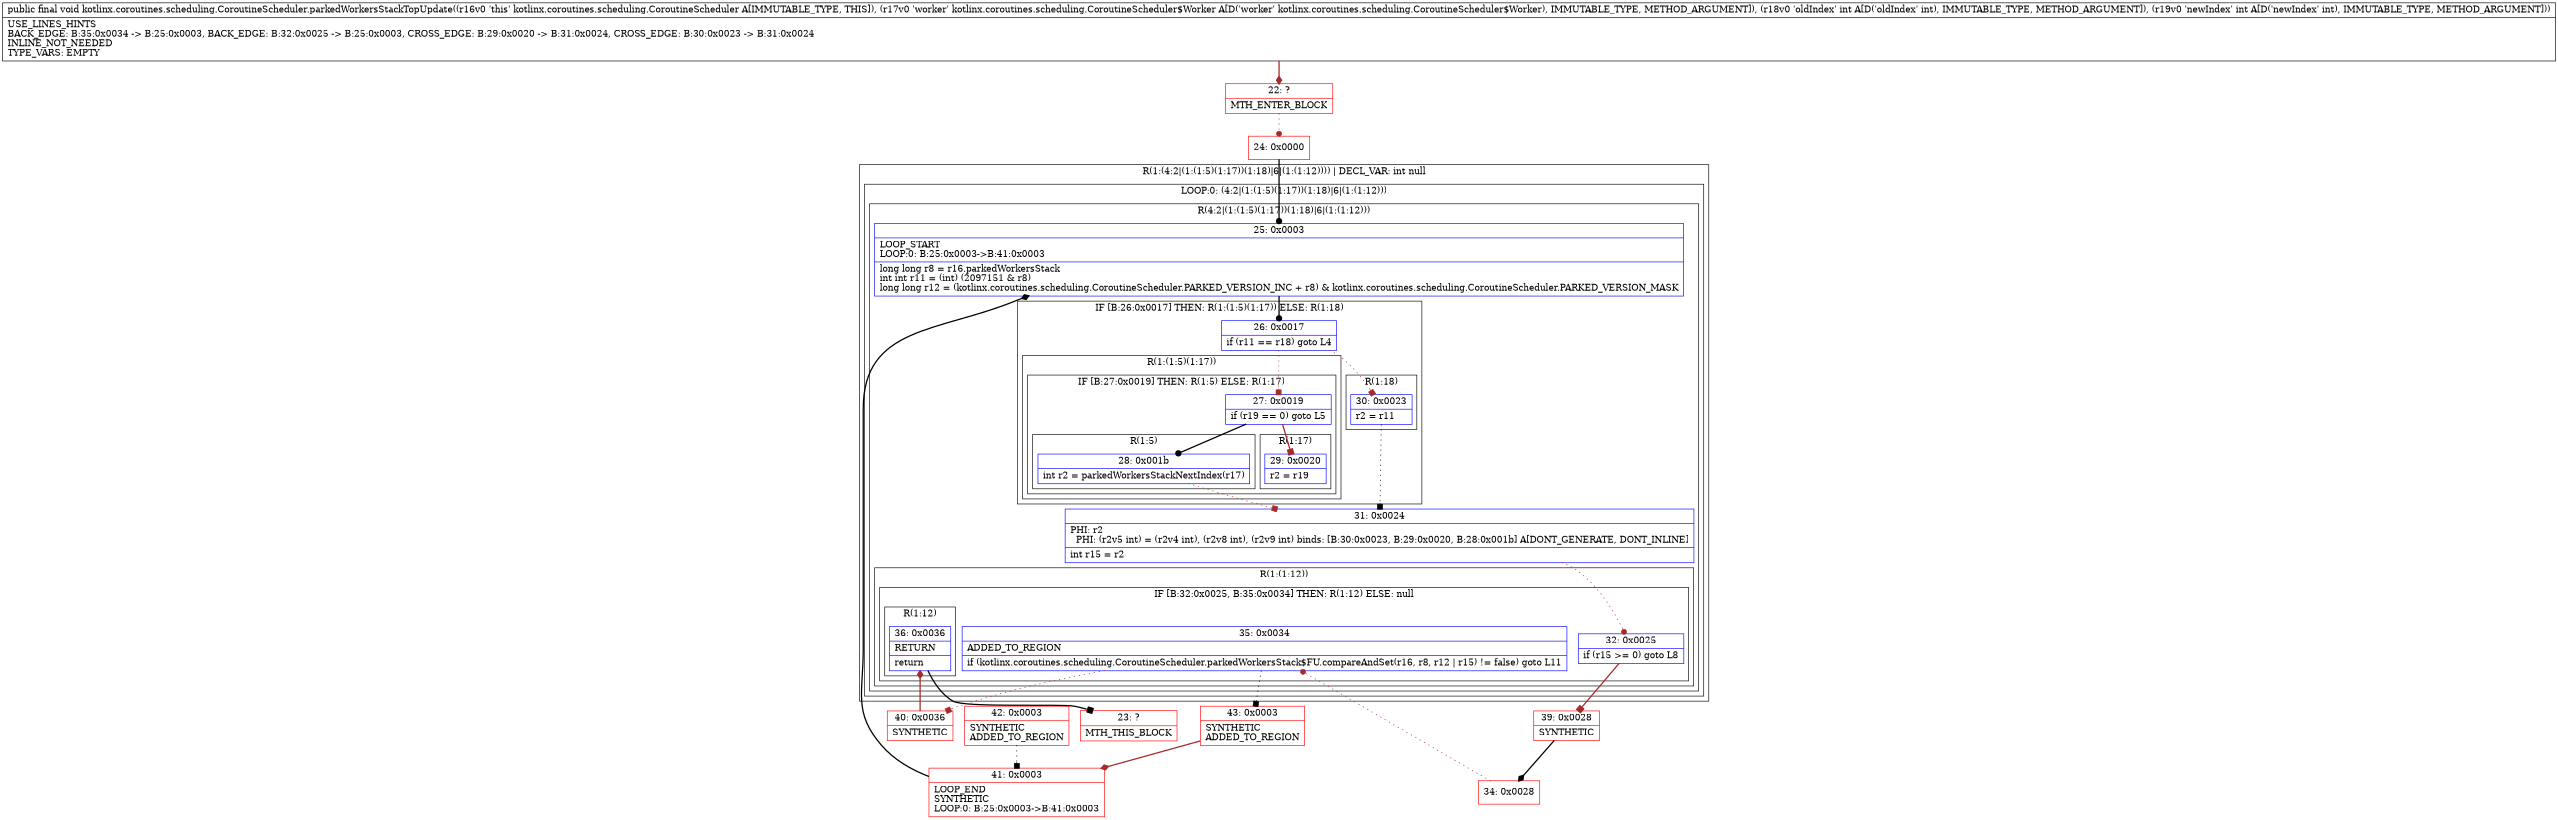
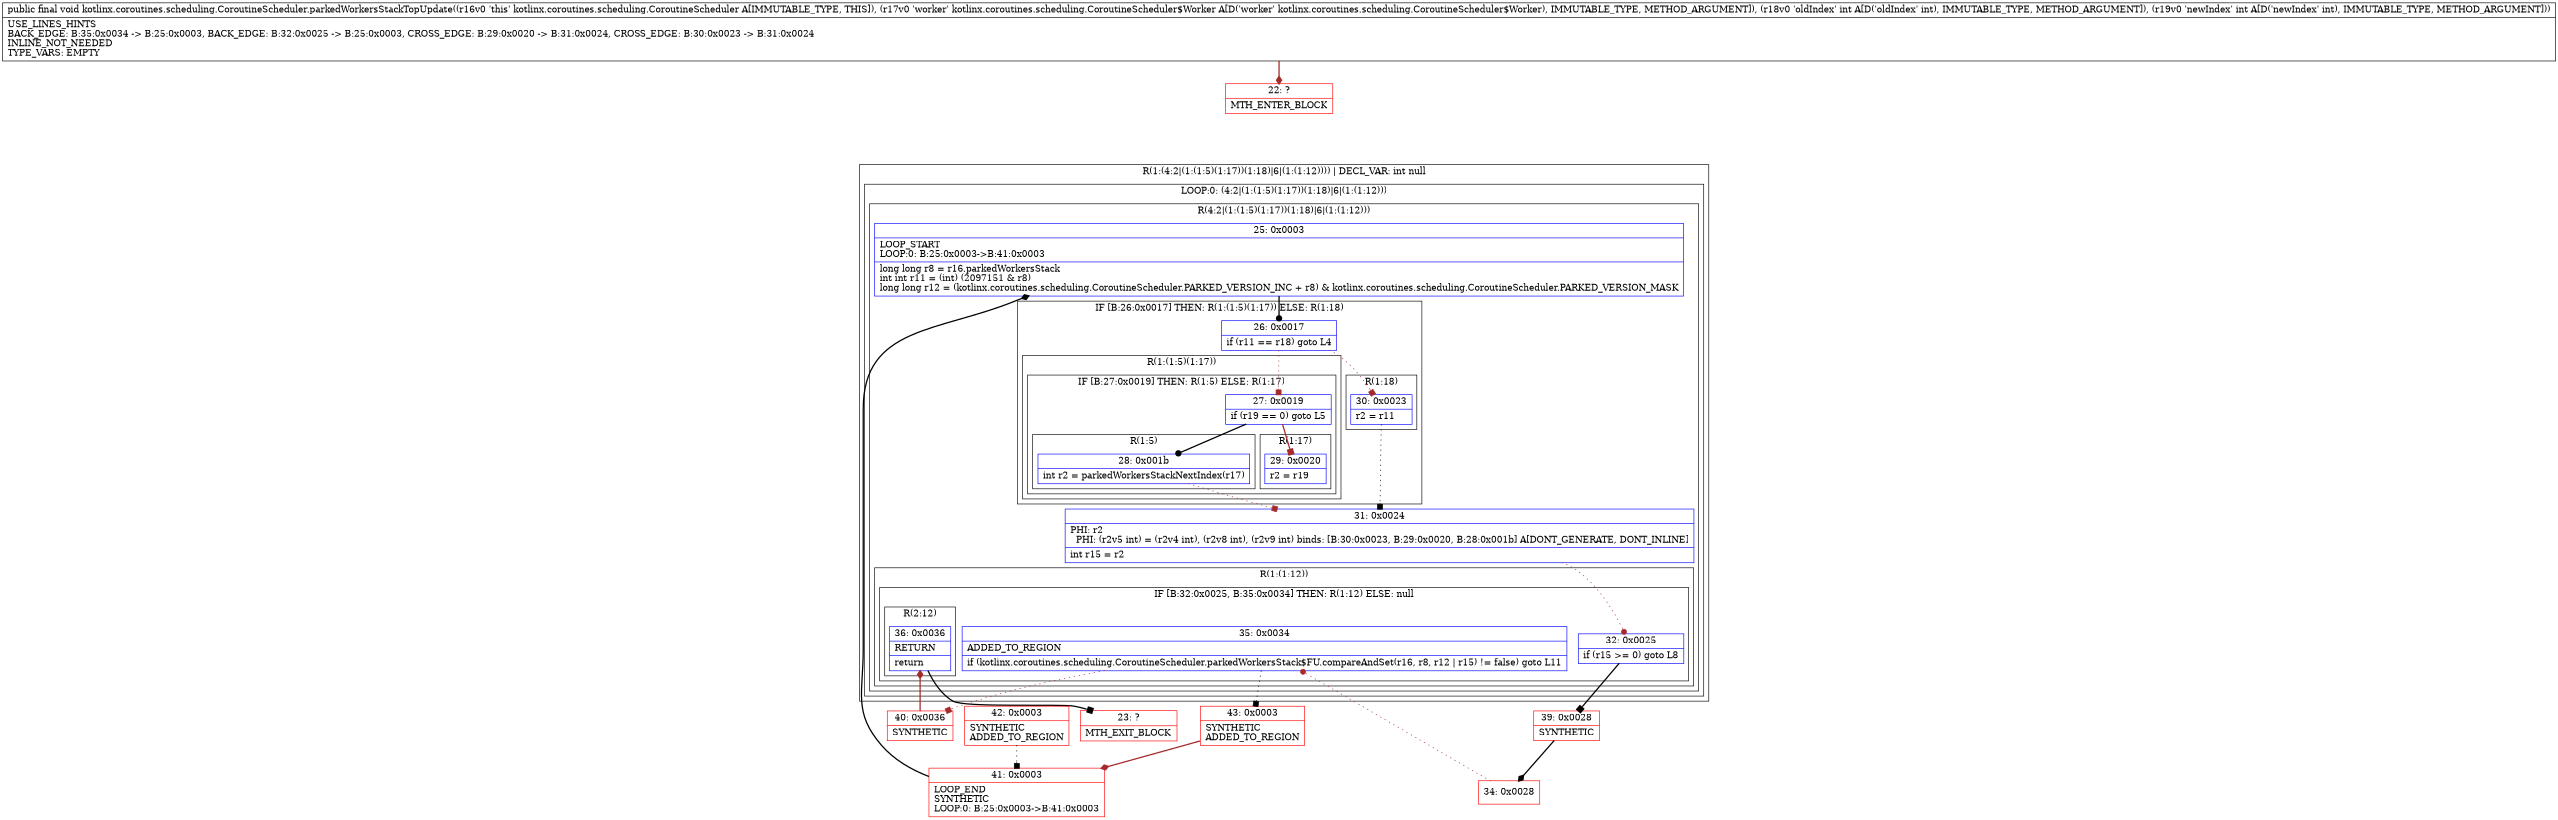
node "24: 0x0000": removed
cluster "R(1:12)": label "R(1:12)" -> "R(2:12)"
edge "32: 0x0025" -> "39: 0x0028": color brown -> black
node "23: ?": text "MTH_THIS_BLOCK" -> "MTH_EXIT_BLOCK"
